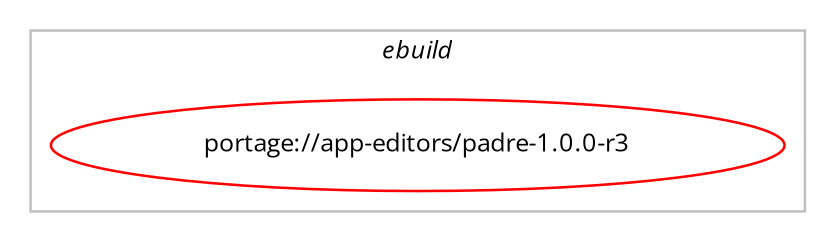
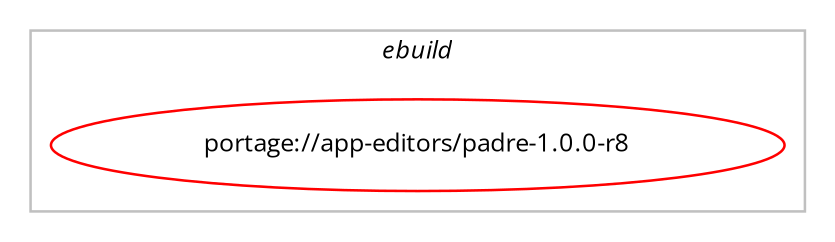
node "portage://app-editors/padre-1.0.0-r3": label "portage://app-editors/padre-1.0.0-r3" -> "portage://app-editors/padre-1.0.0-r8"
